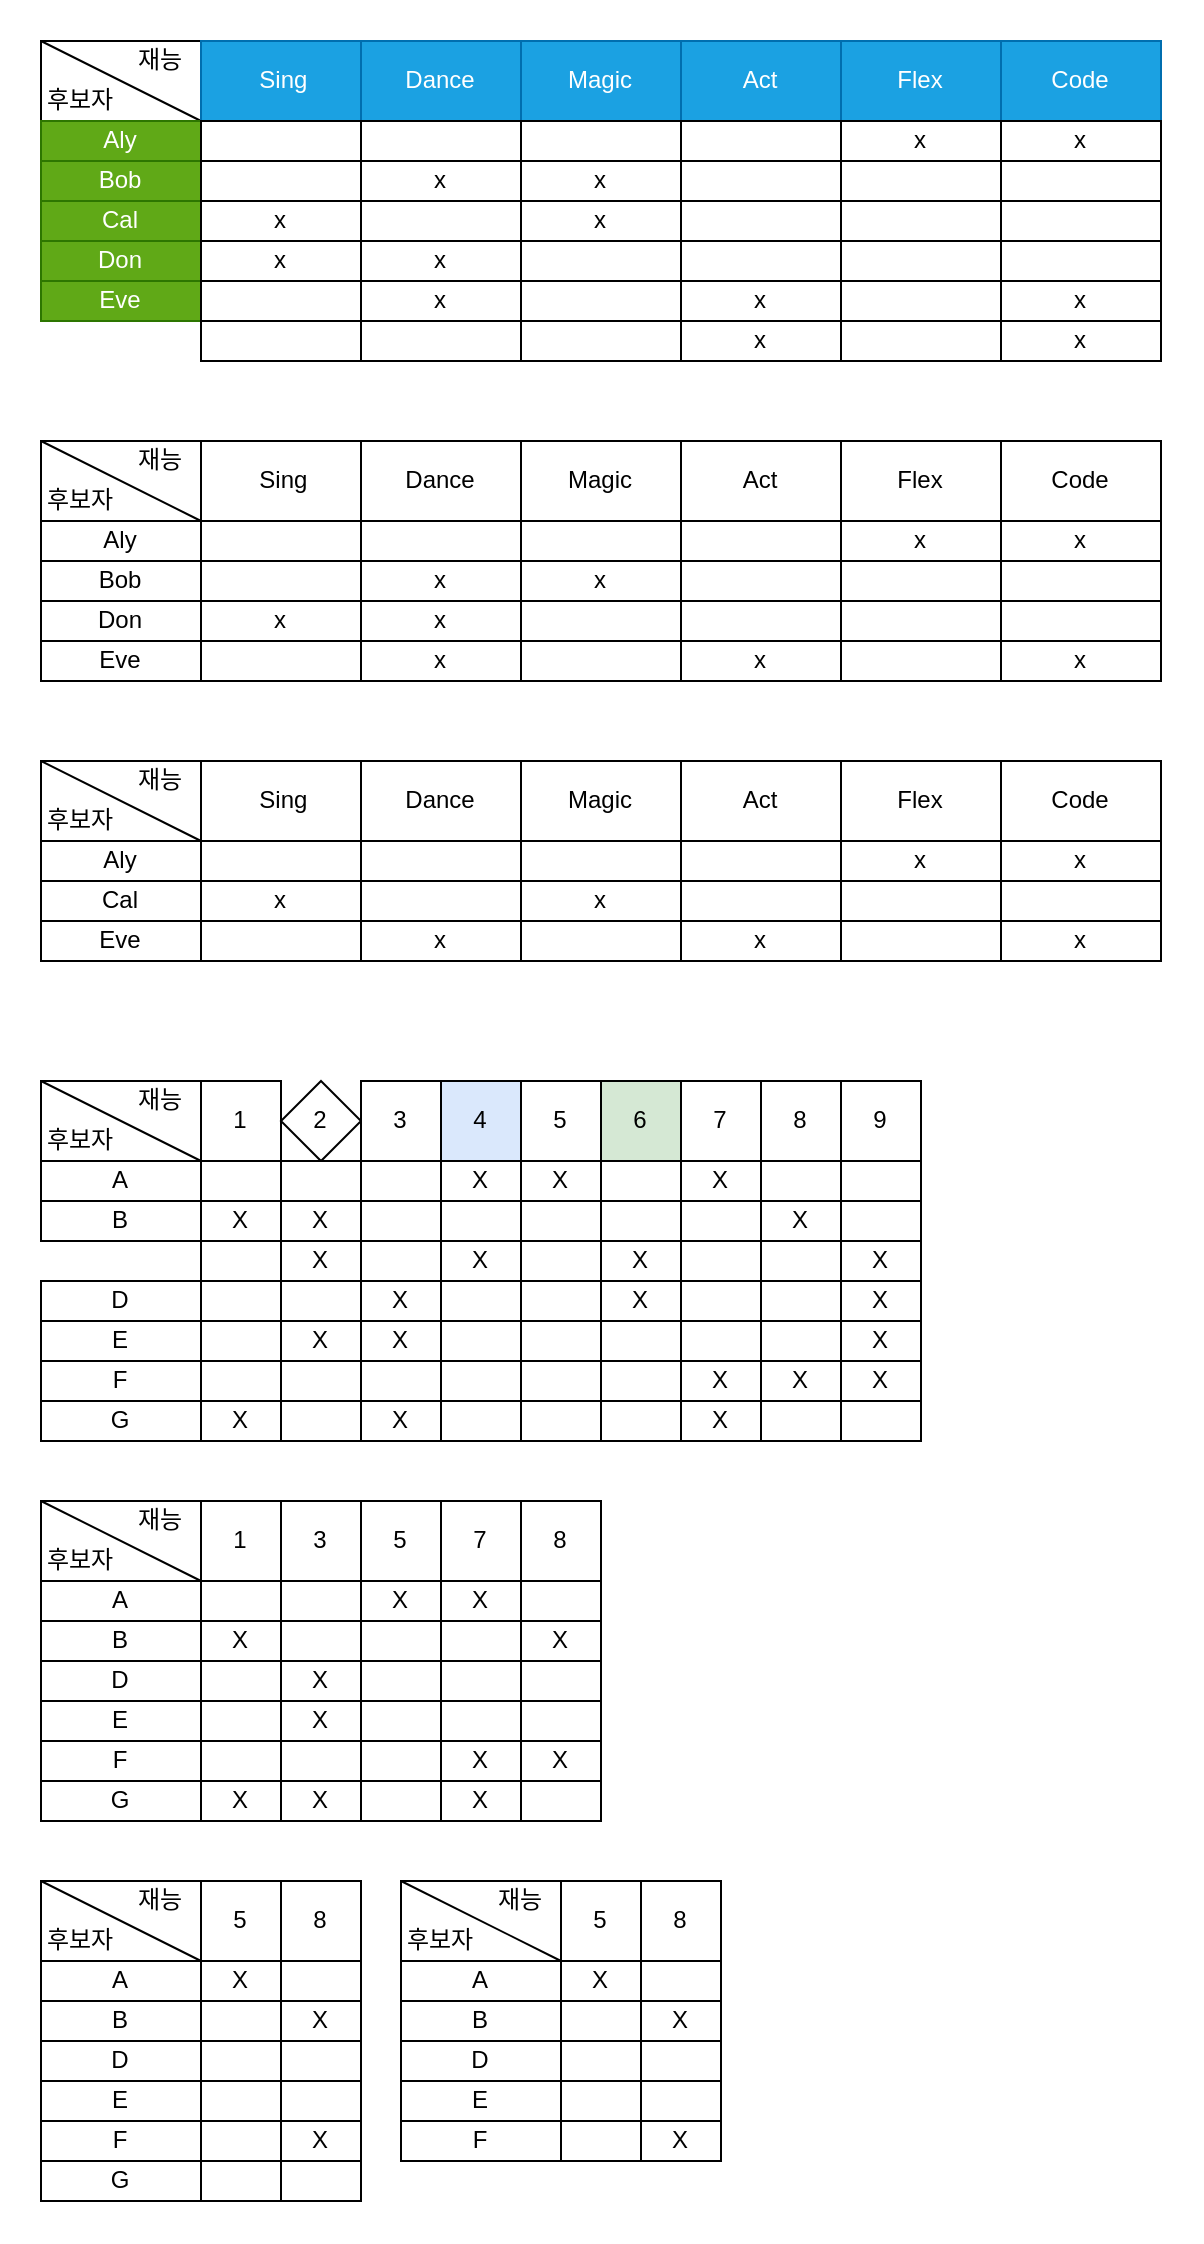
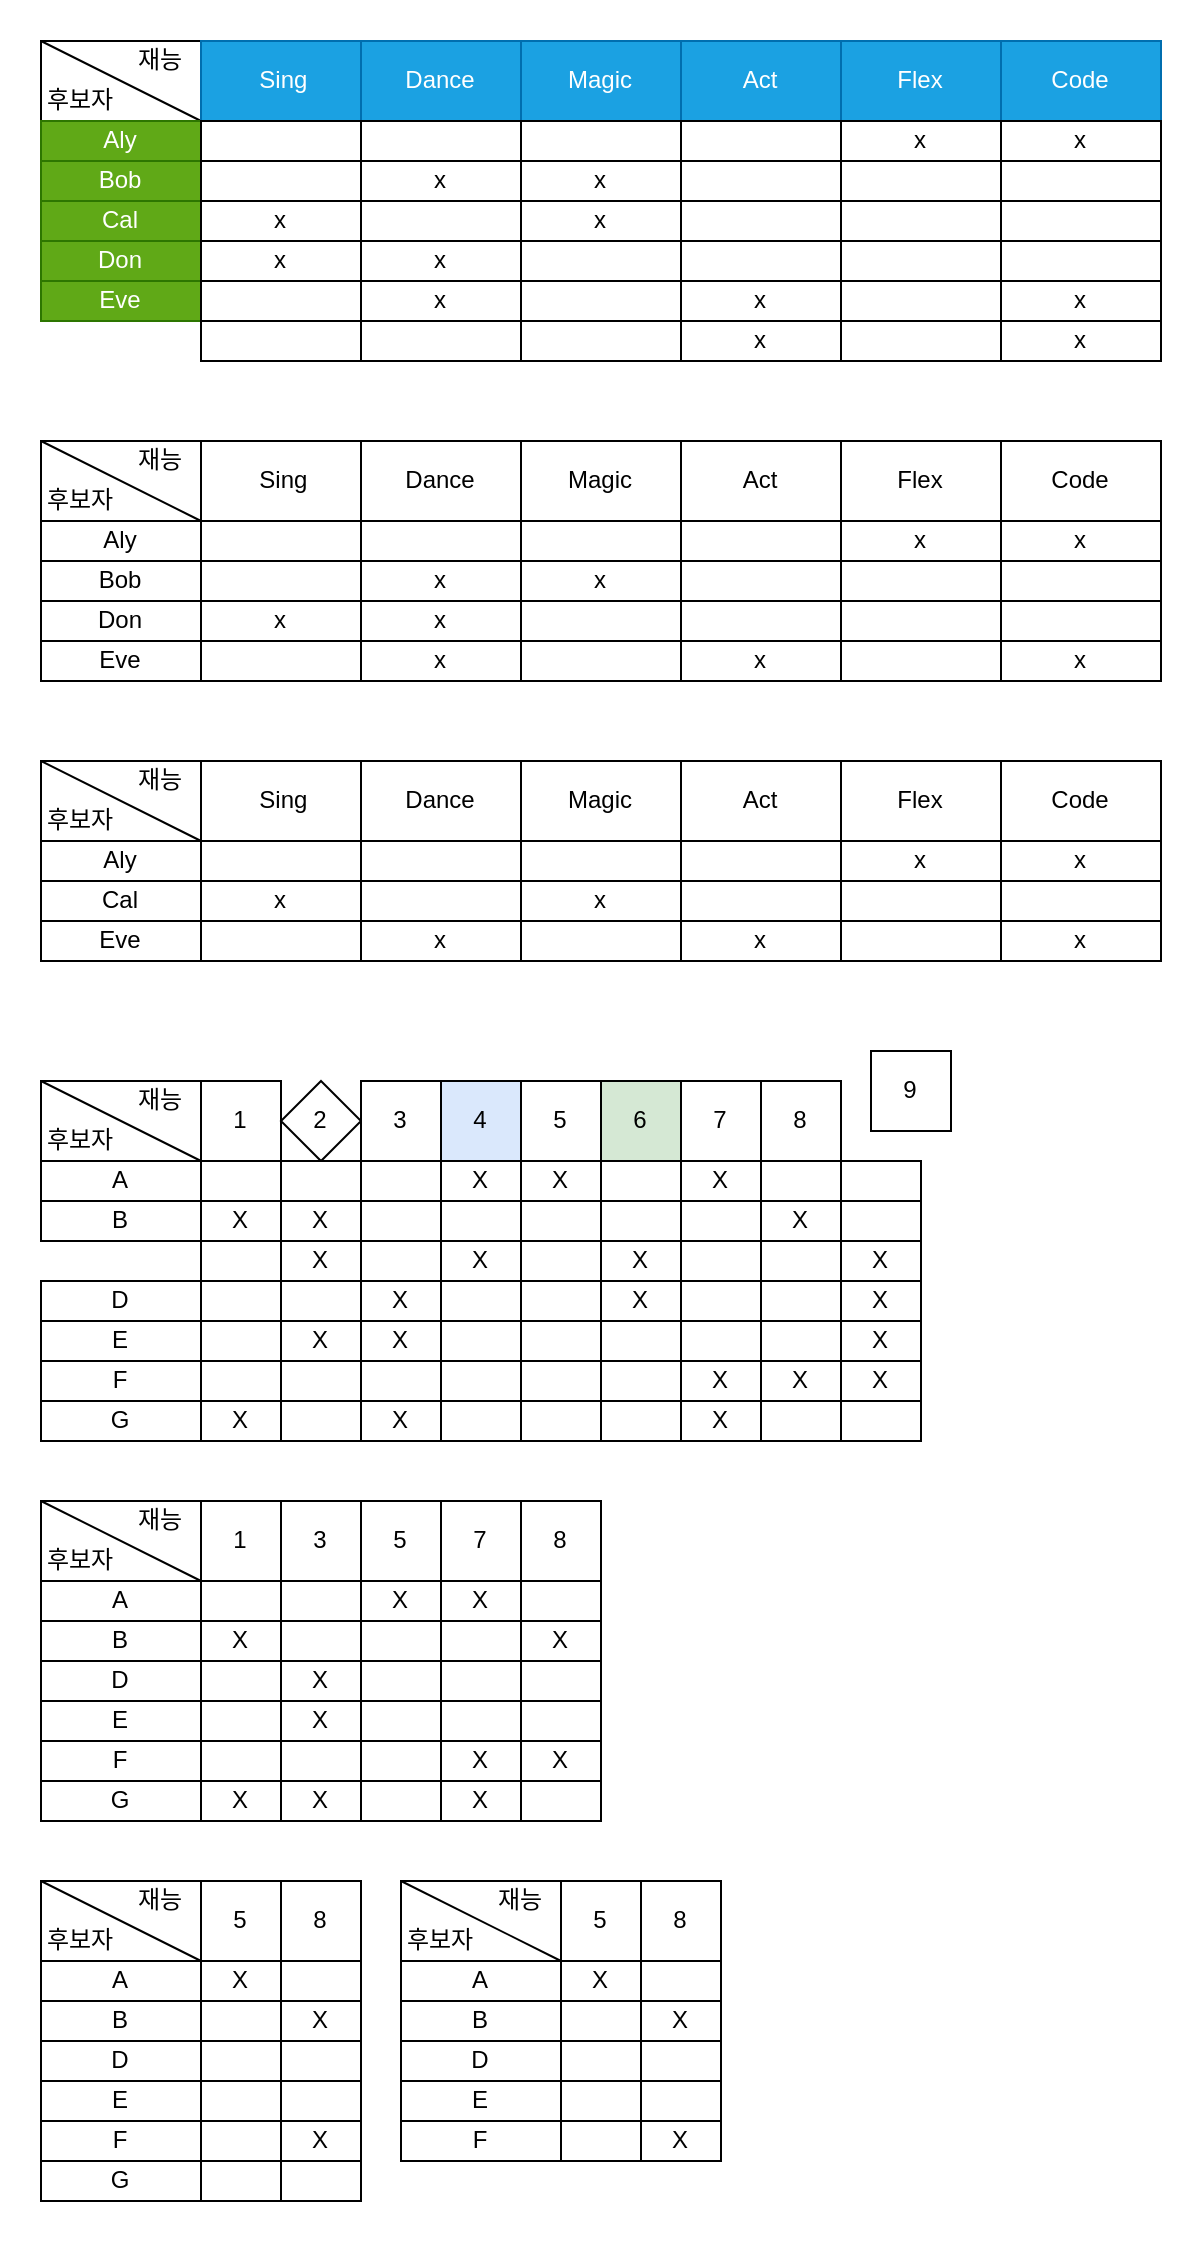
node "9": moved (881, 1121) -> (911, 1091)
